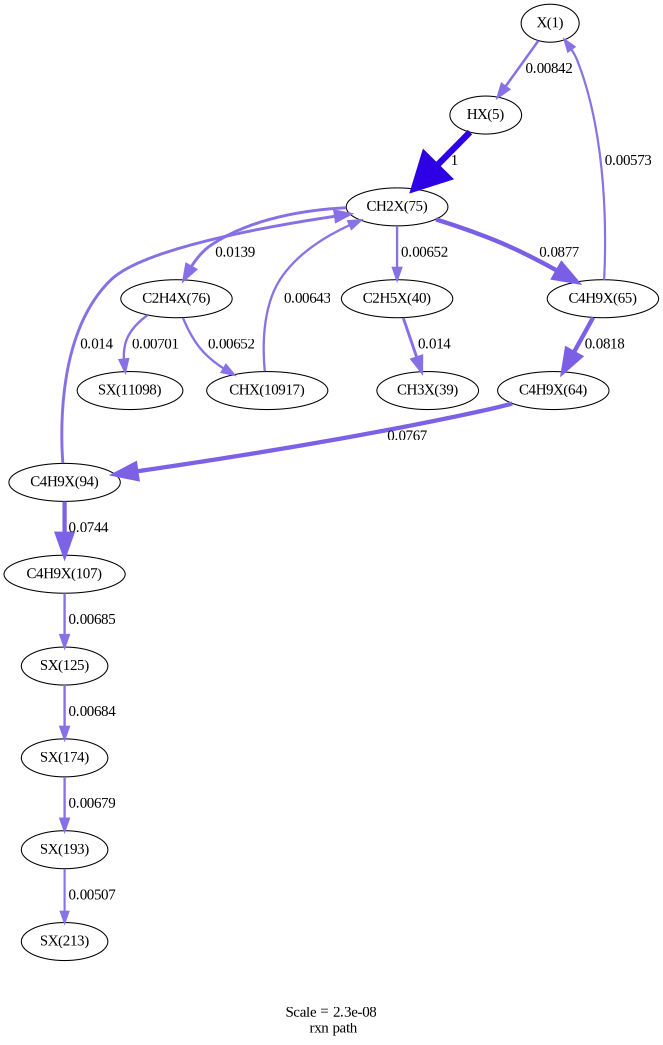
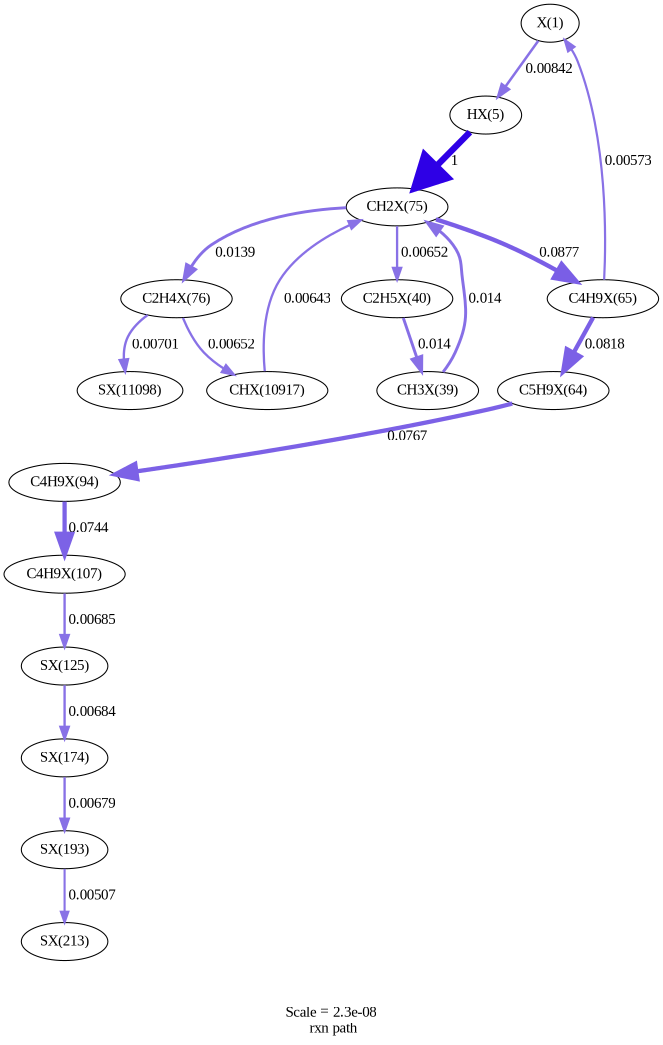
edge "C4H9X(94)" -> "CH2X(75)": now "CH3X(39)" -> "CH2X(75)"
node "C4H9X(64)": label "C4H9X(64)" -> "C5H9X(64)"
